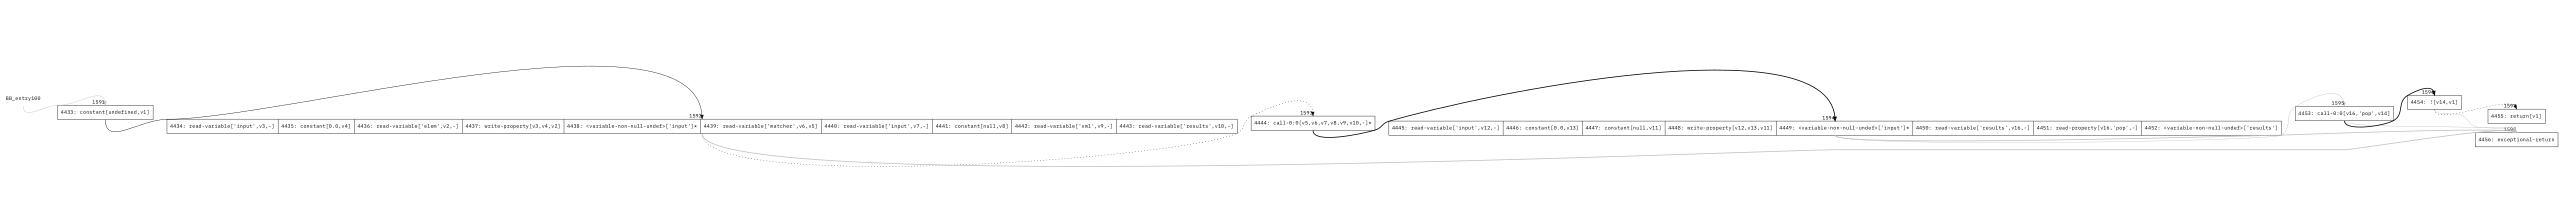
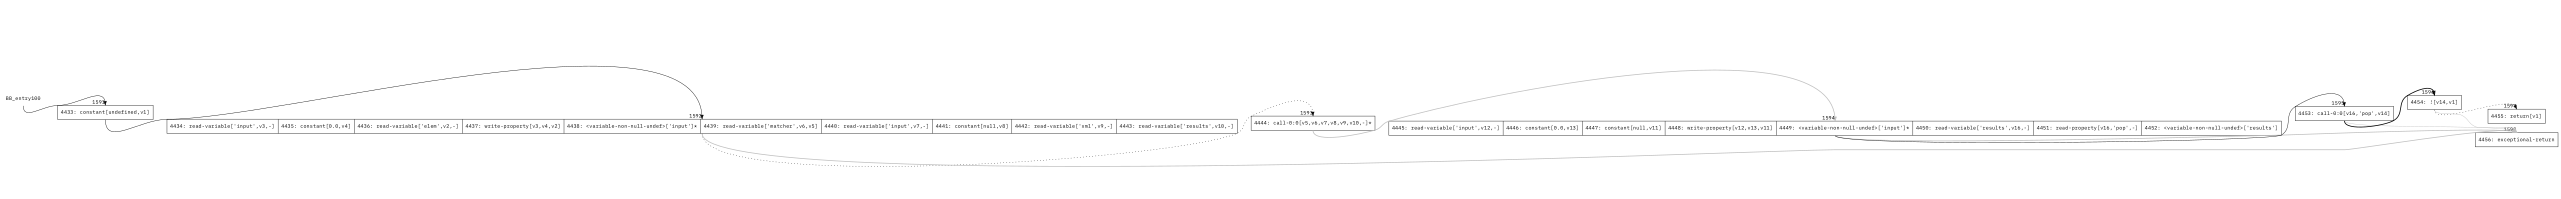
edge "4444: call-0:0[v5,v6,v7,v8,v9,v10,-]*" -> "4445: read-variable['input',v12,-]": color black -> gray
edge "BB_entry100" -> "4433: constant[undefined,v1]": color gray -> black
edge "4445: read-variable['input',v12,-]" -> "4453: call-0:0[v16,'pop',v14]": color gray -> black
